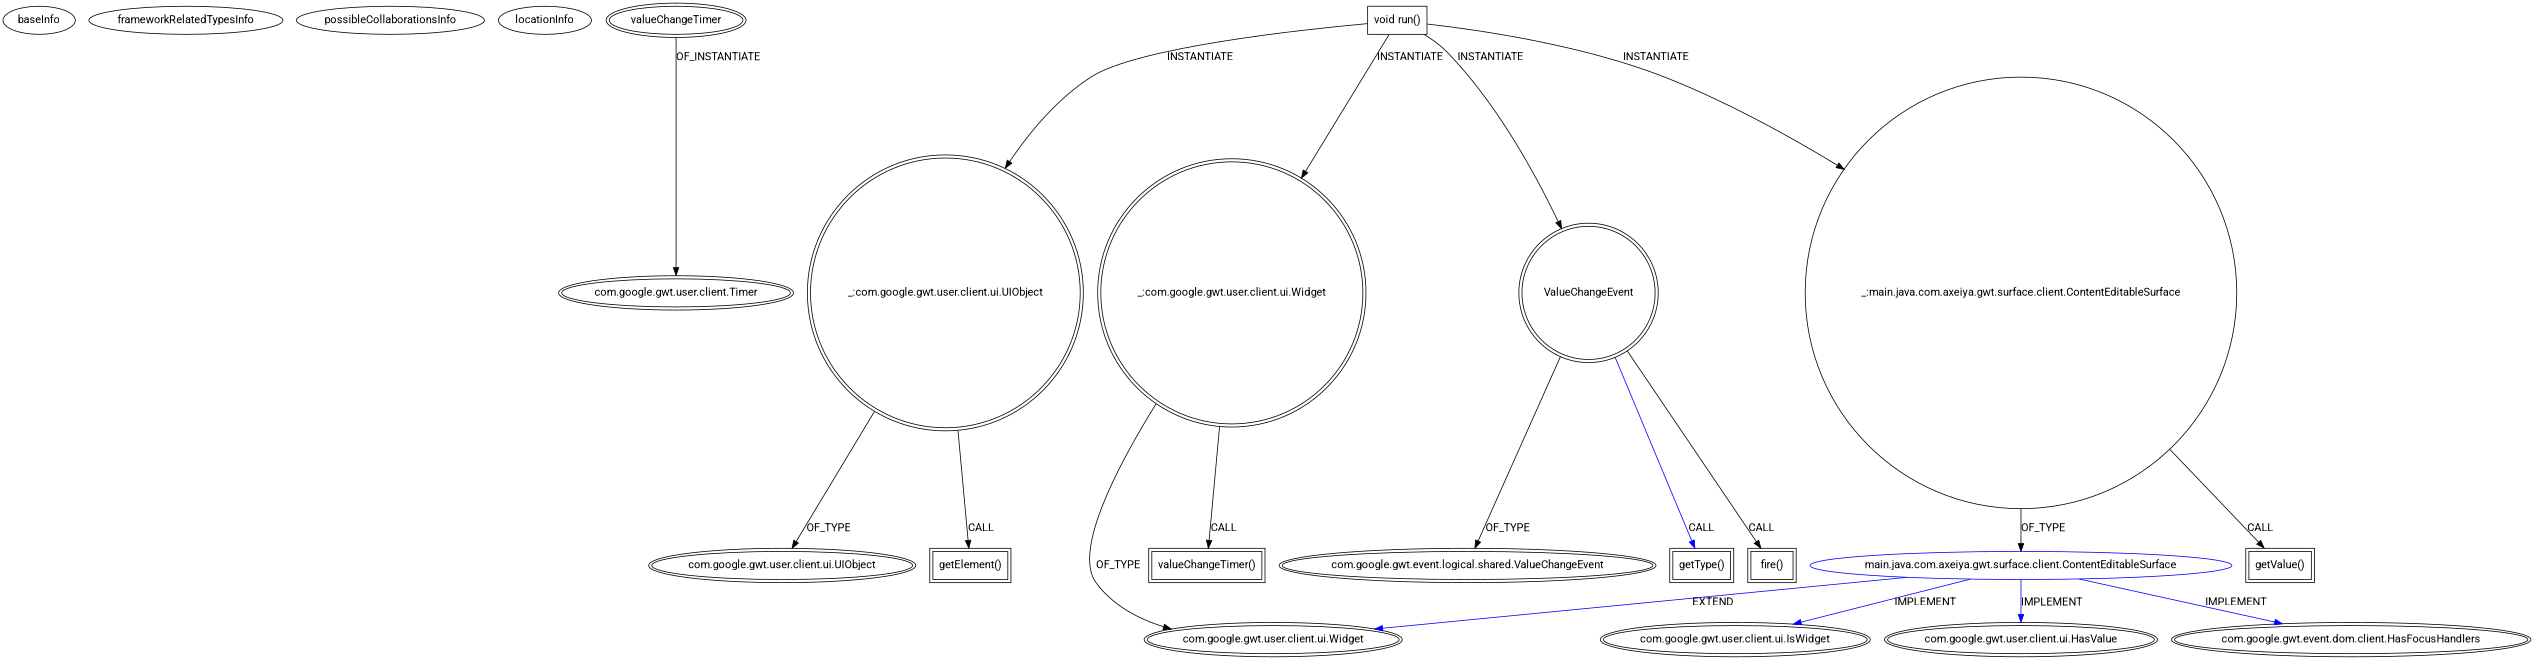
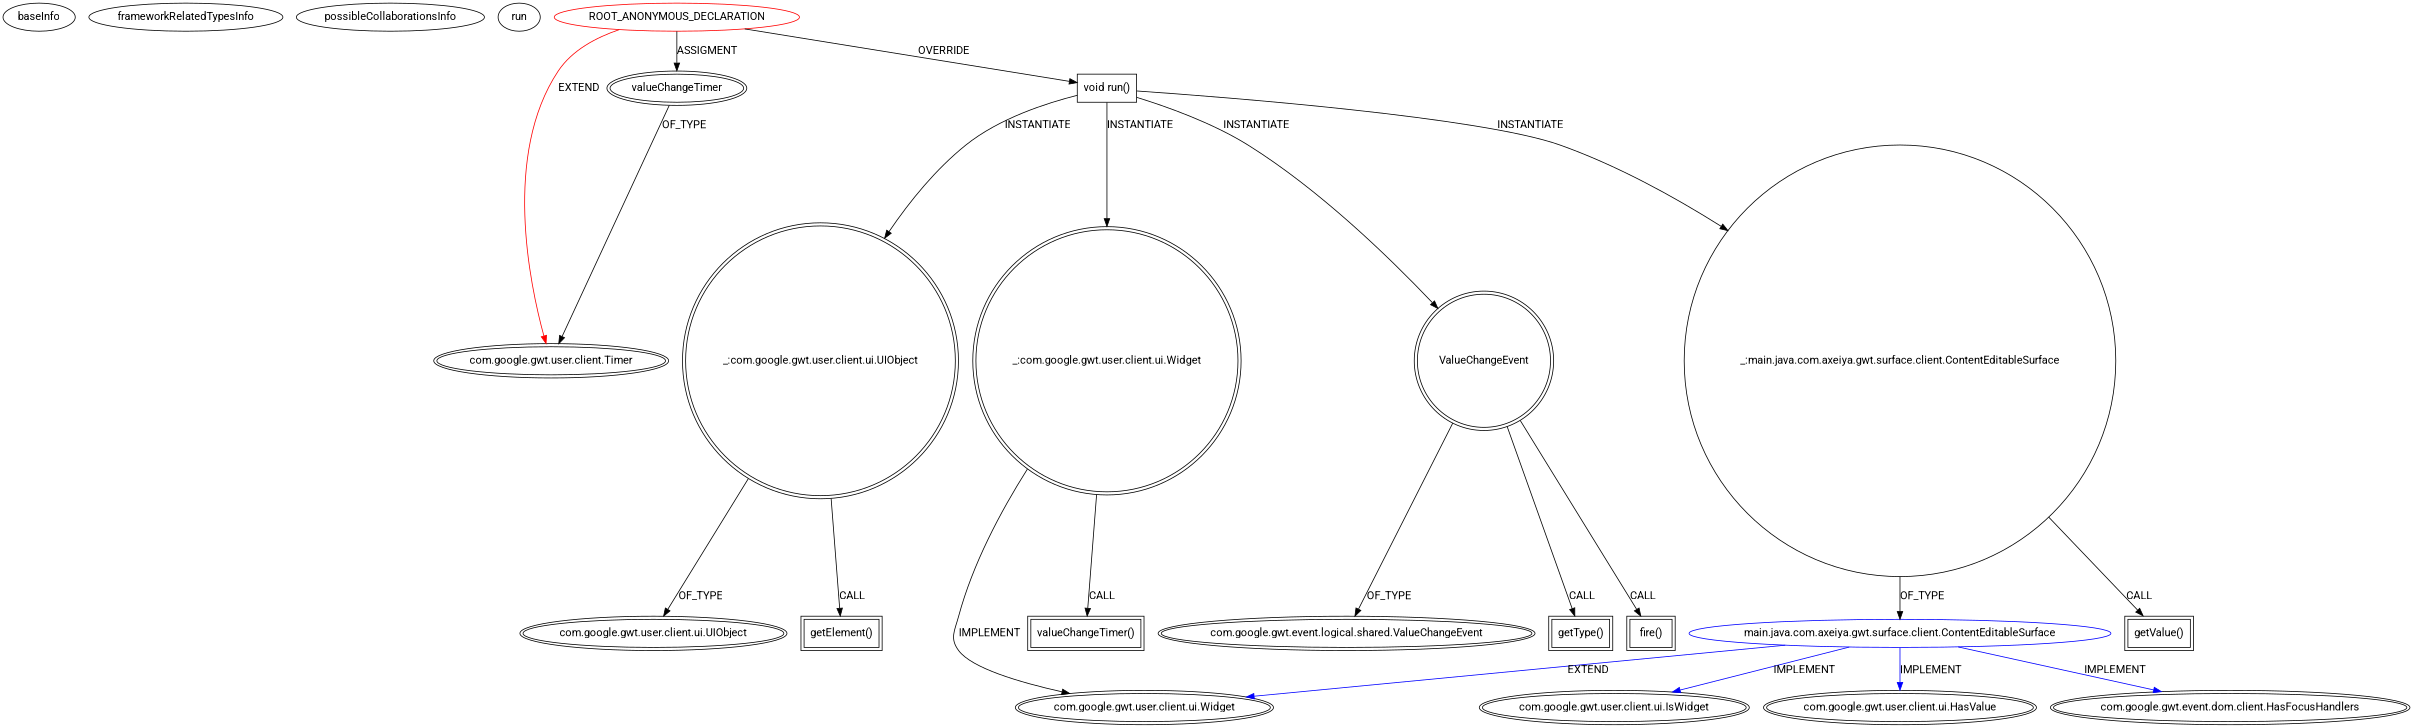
node "ROOT_ANONYMOUS_DECLARATION": added
node "locationInfo": label "locationInfo" -> "run"
edge "valueChangeTimer" -> "com.google.gwt.user.client.Timer": label "OF_INSTANTIATE" -> "OF_TYPE"
edge "ValueChangeEvent" -> "getType()": color blue -> black
edge "_:com.google.gwt.user.client.ui.Widget" -> "com.google.gwt.user.client.ui.Widget": label "OF_TYPE" -> "IMPLEMENT"
